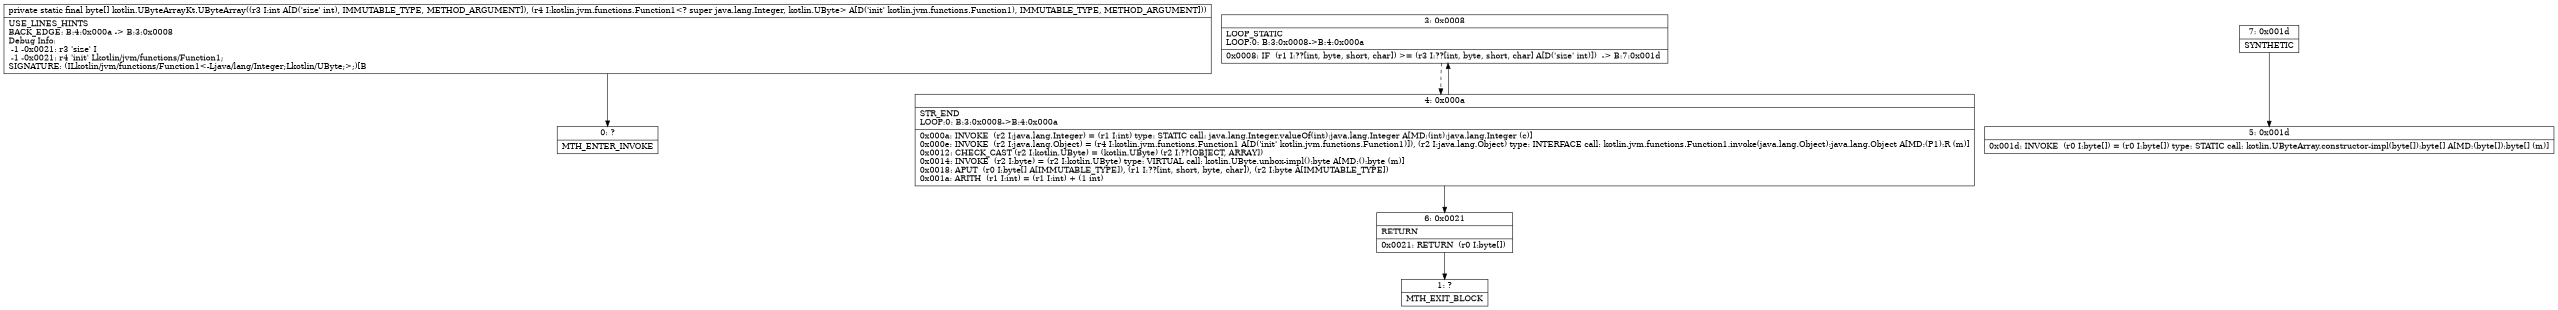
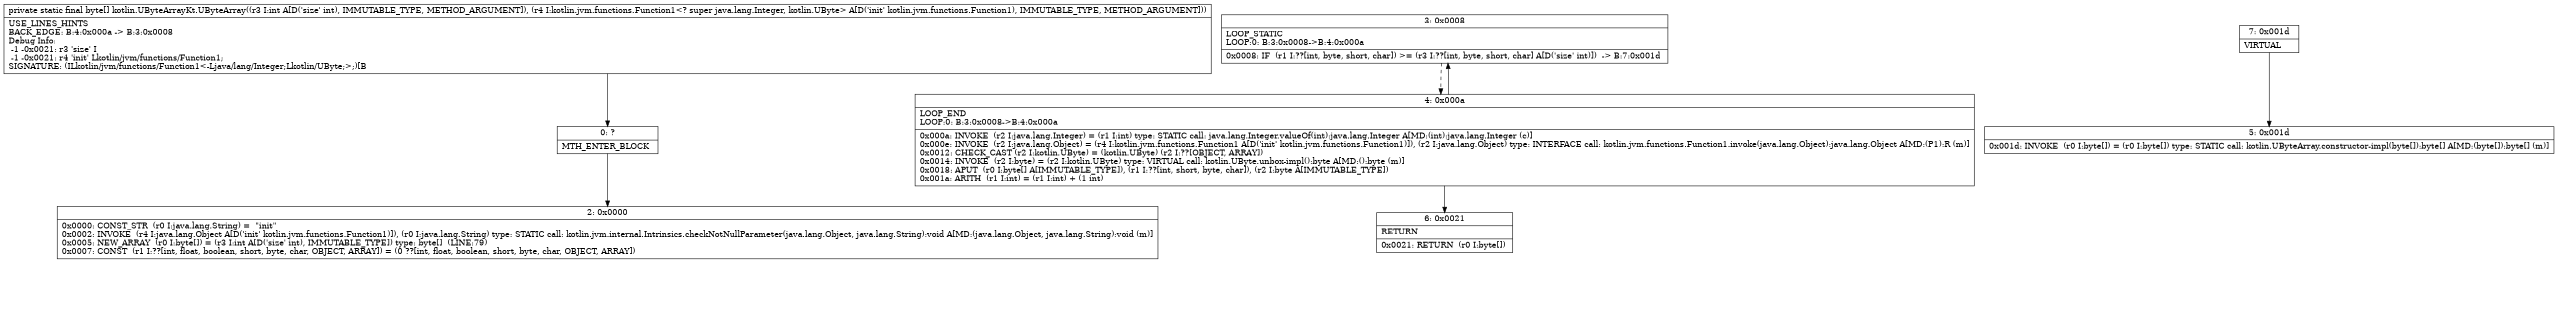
node "7: 0x001d": text "SYNTHETIC" -> "VIRTUAL"
node "4: 0x000a": text "STR_END" -> "LOOP_END"
node "0: ?": text "MTH_ENTER_INVOKE" -> "MTH_ENTER_BLOCK"
node "2: 0x0000": added
node "1: ?": removed
